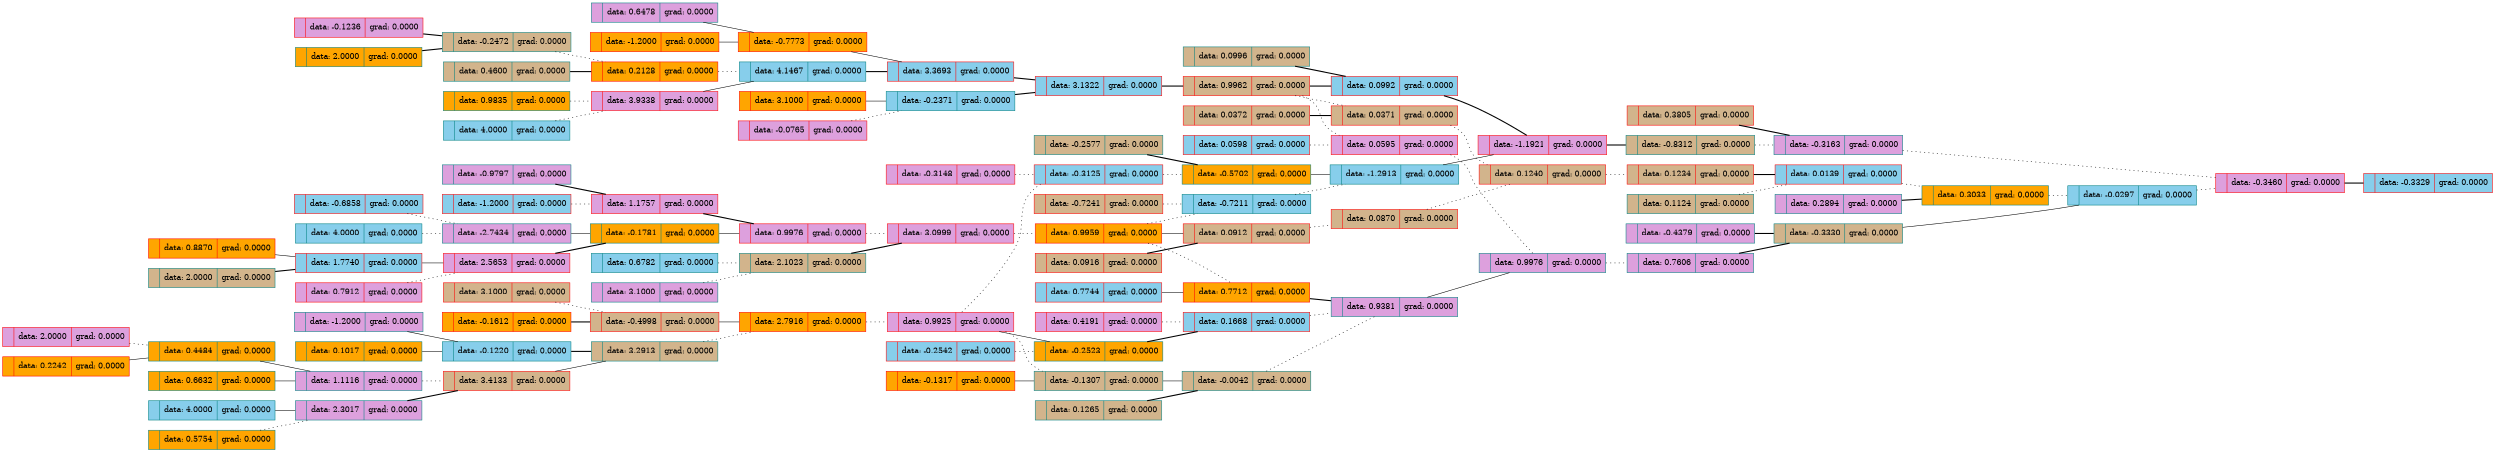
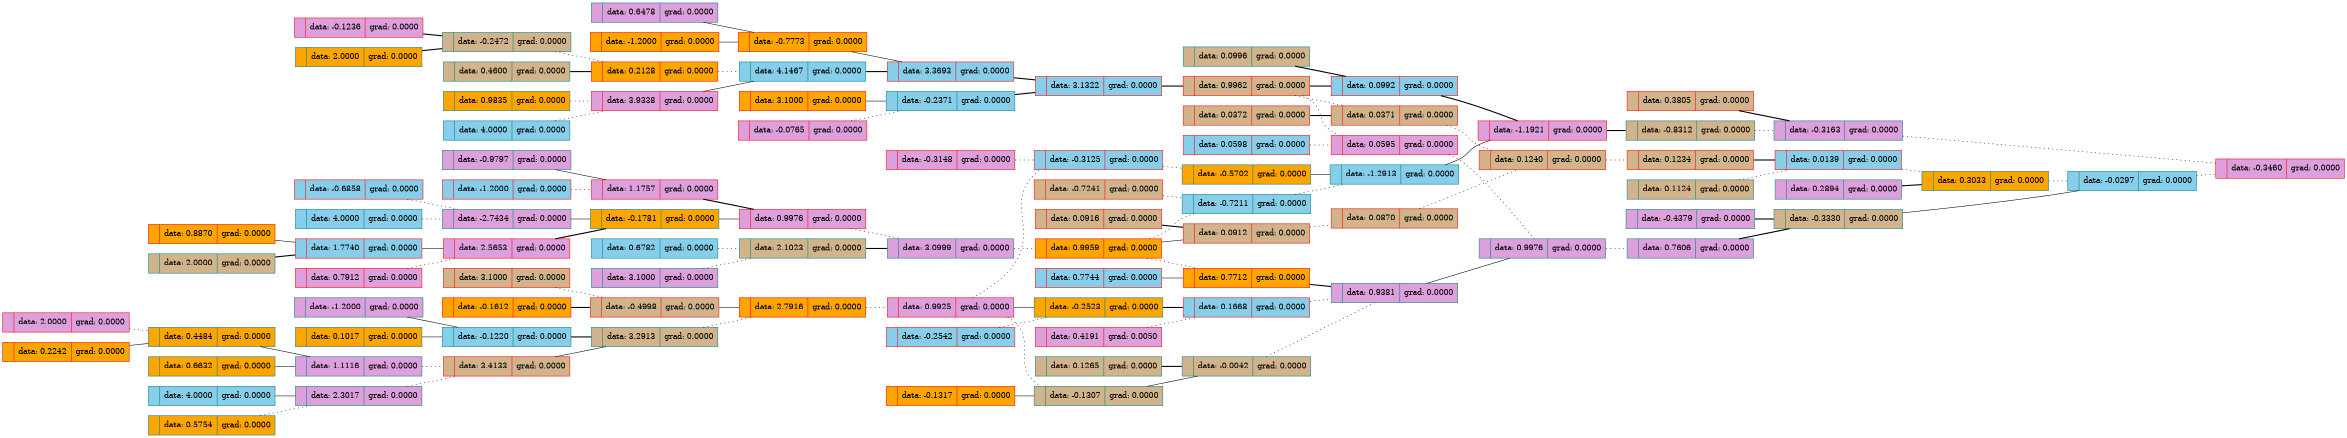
node "data: -0.2577": removed
node "data: -0.3329": removed
edge "data: -0.9797" -- "data: 1.1757": style bold -> solid
node "data: 3.0999": color red -> teal
node "data: 0.4191": text "grad: 0.0000" -> "grad: 0.0050"
edge "data: 3.4133" -- "data: 2.3017": style bold -> dotted
